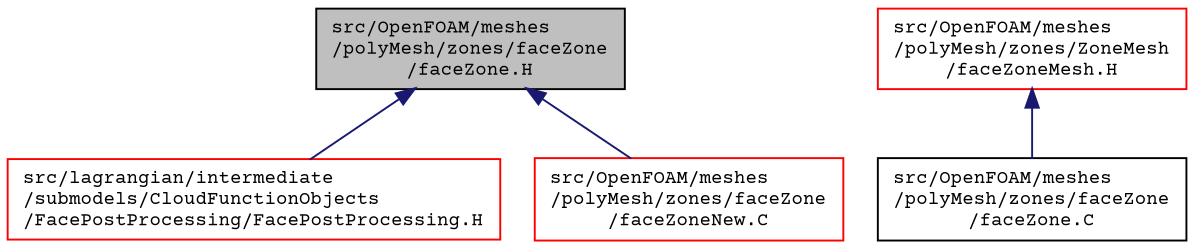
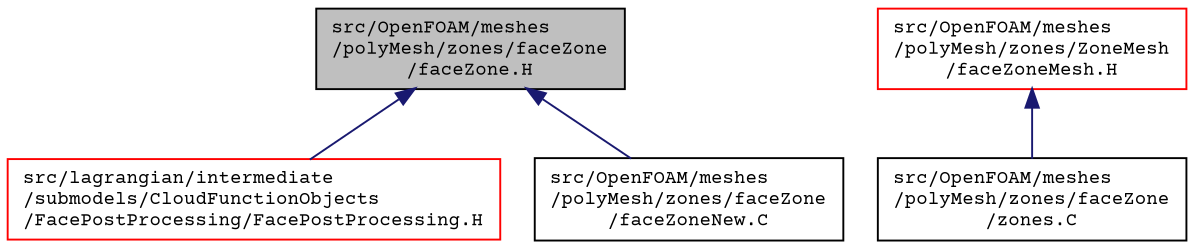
node "src/OpenFOAM/meshes /polyMesh/zones/faceZone /faceZoneNew.C": color red -> black
node "src/OpenFOAM/meshes /polyMesh/zones/faceZone /faceZone.C": label "src/OpenFOAM/meshes /polyMesh/zones/faceZone /faceZone.C" -> "src/OpenFOAM/meshes /polyMesh/zones/faceZone /zones.C"
